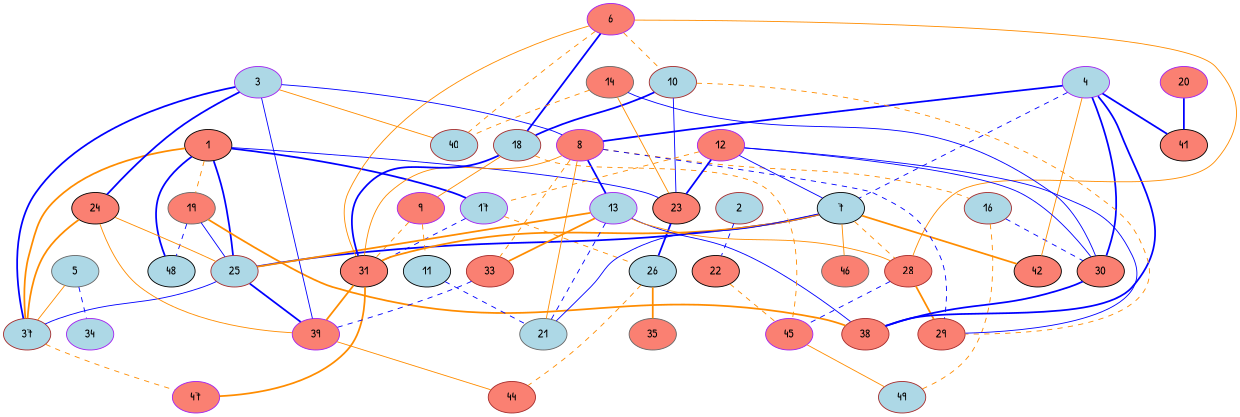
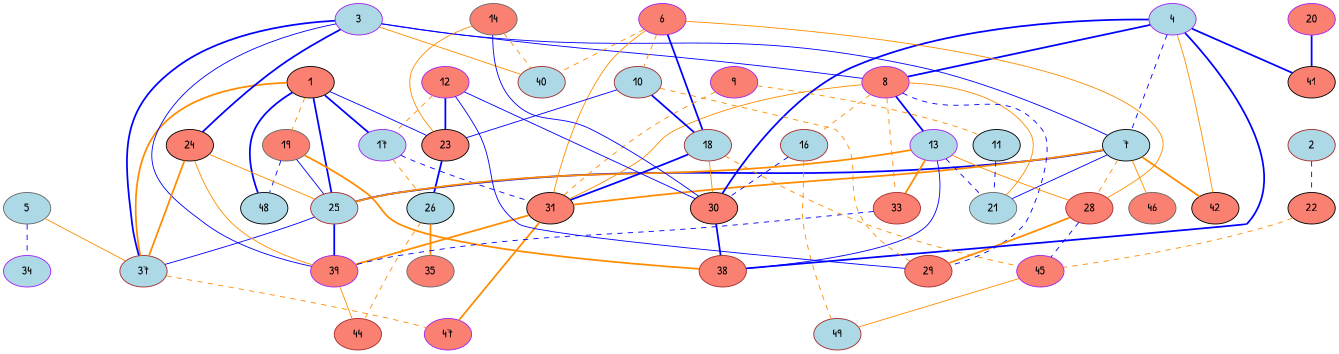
edge "18" -- "9": now "18" -- "30"
edge "12" -- "7": now "3" -- "7"
